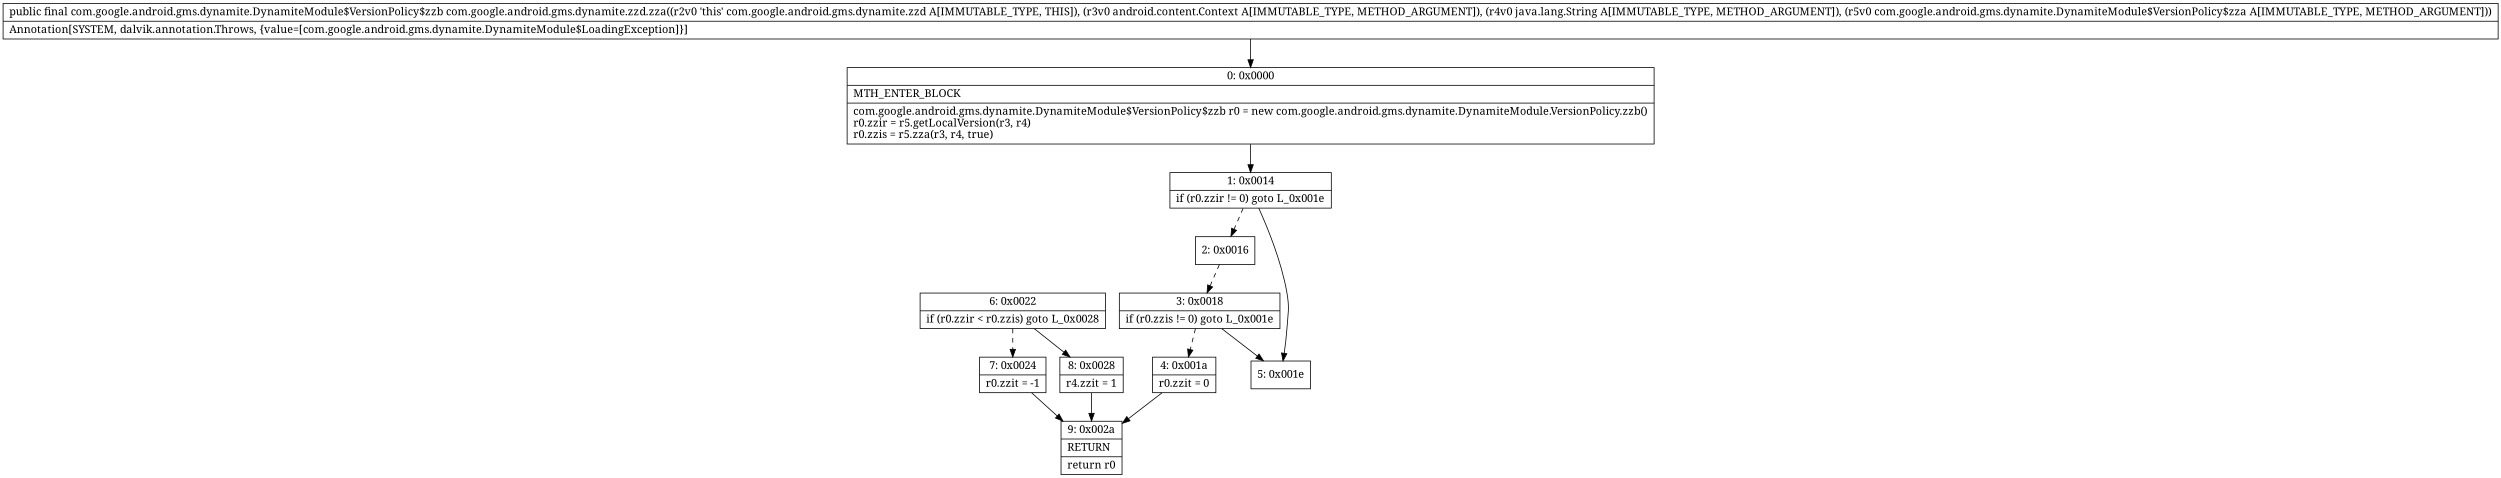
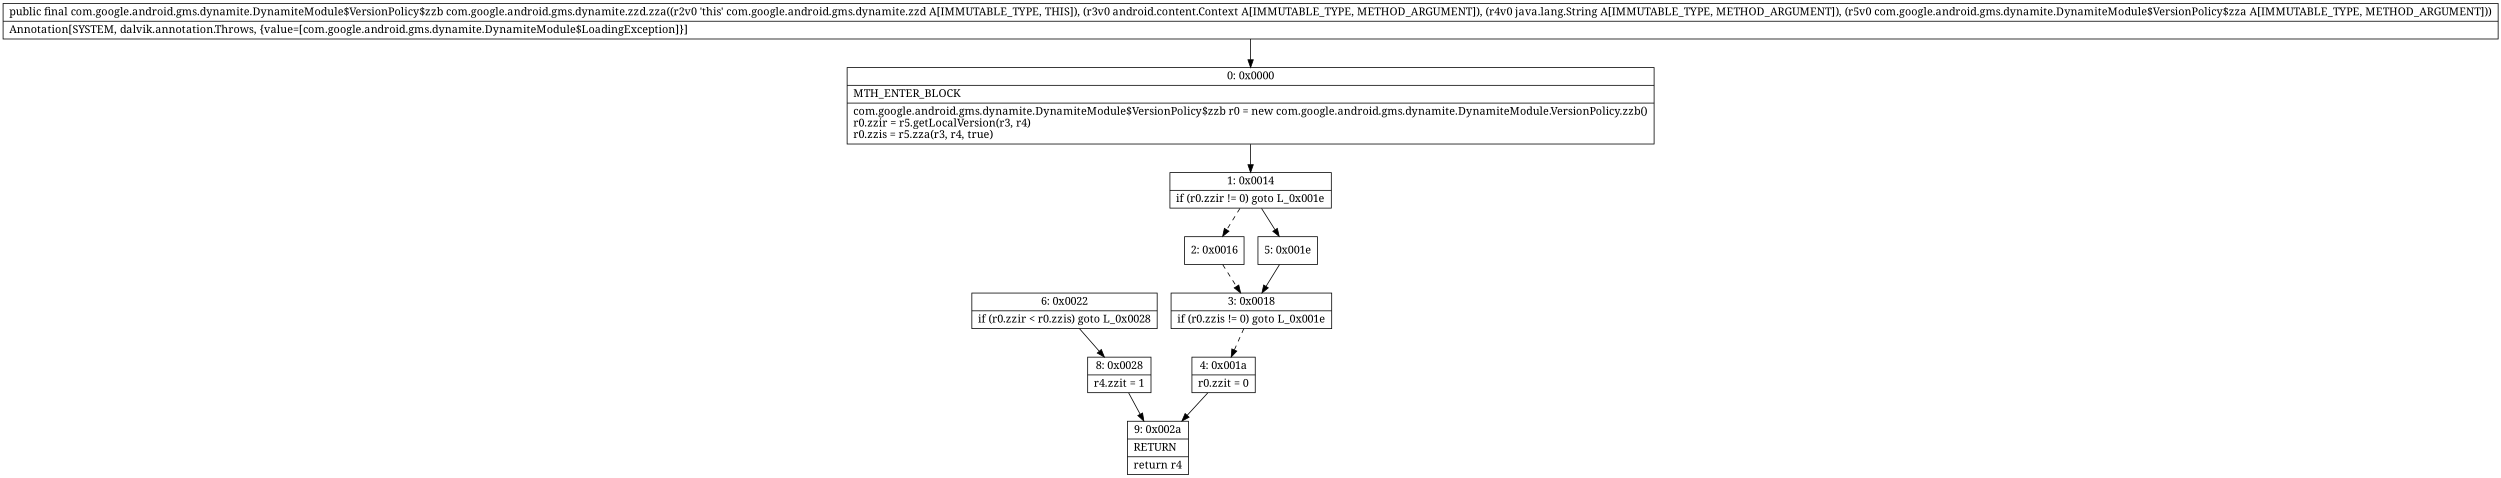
edge "3: 0x0018" -> "5: 0x001e": reversed
node "7: 0x0024": removed
node "9: 0x002a": text "return r0" -> "return r4"
